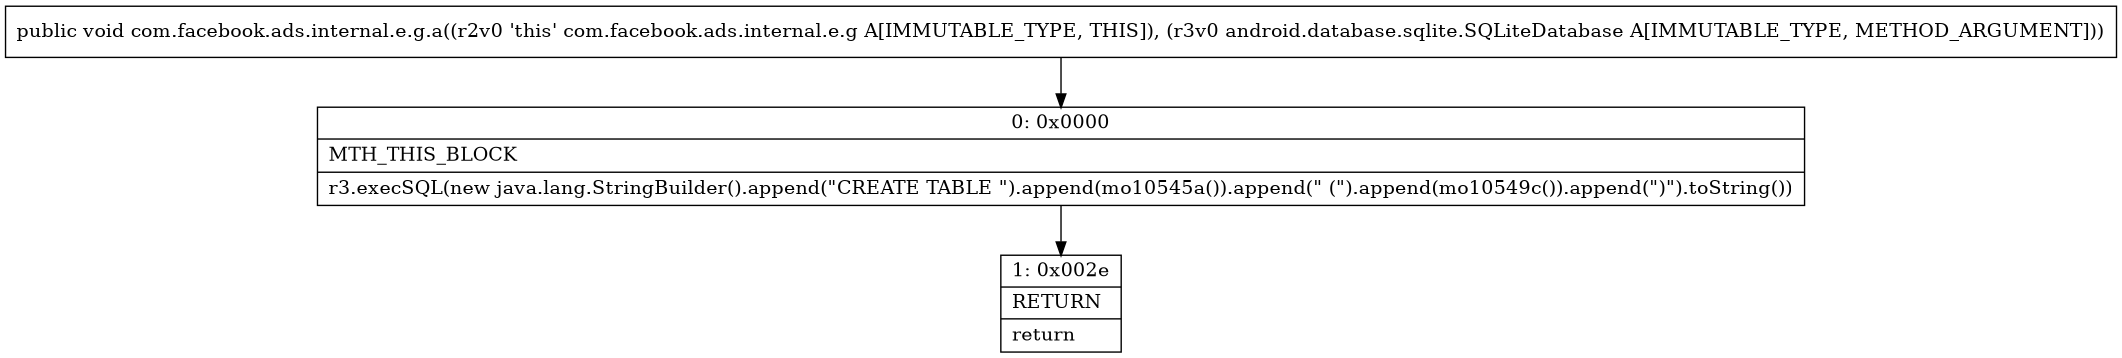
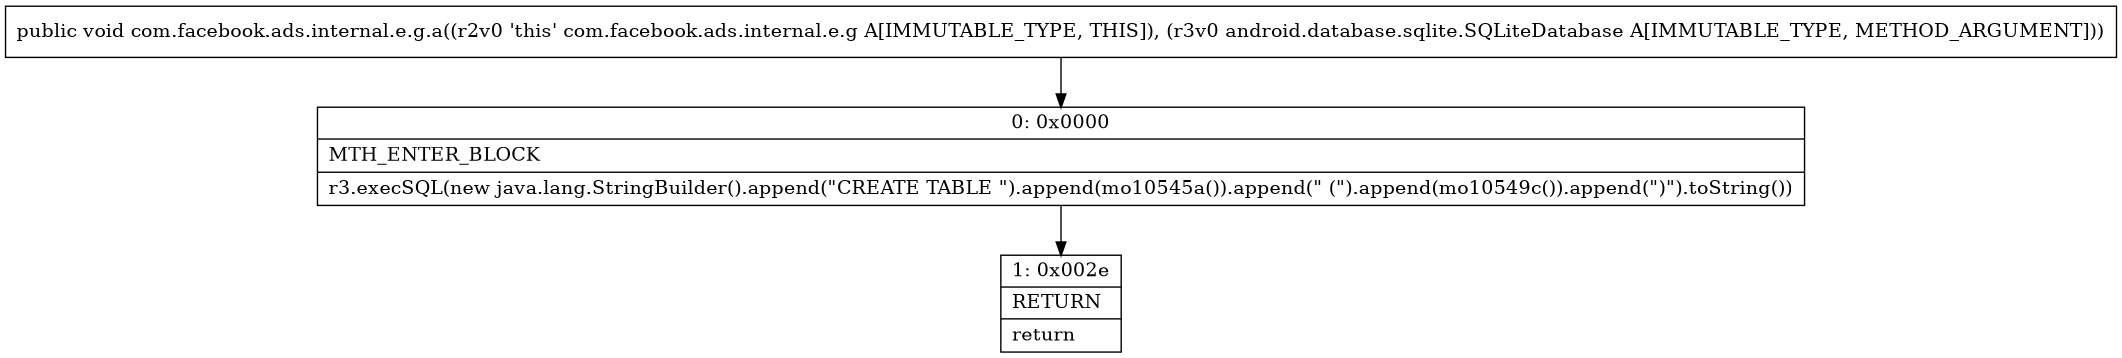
node "0: 0x0000": text "MTH_THIS_BLOCK" -> "MTH_ENTER_BLOCK"
